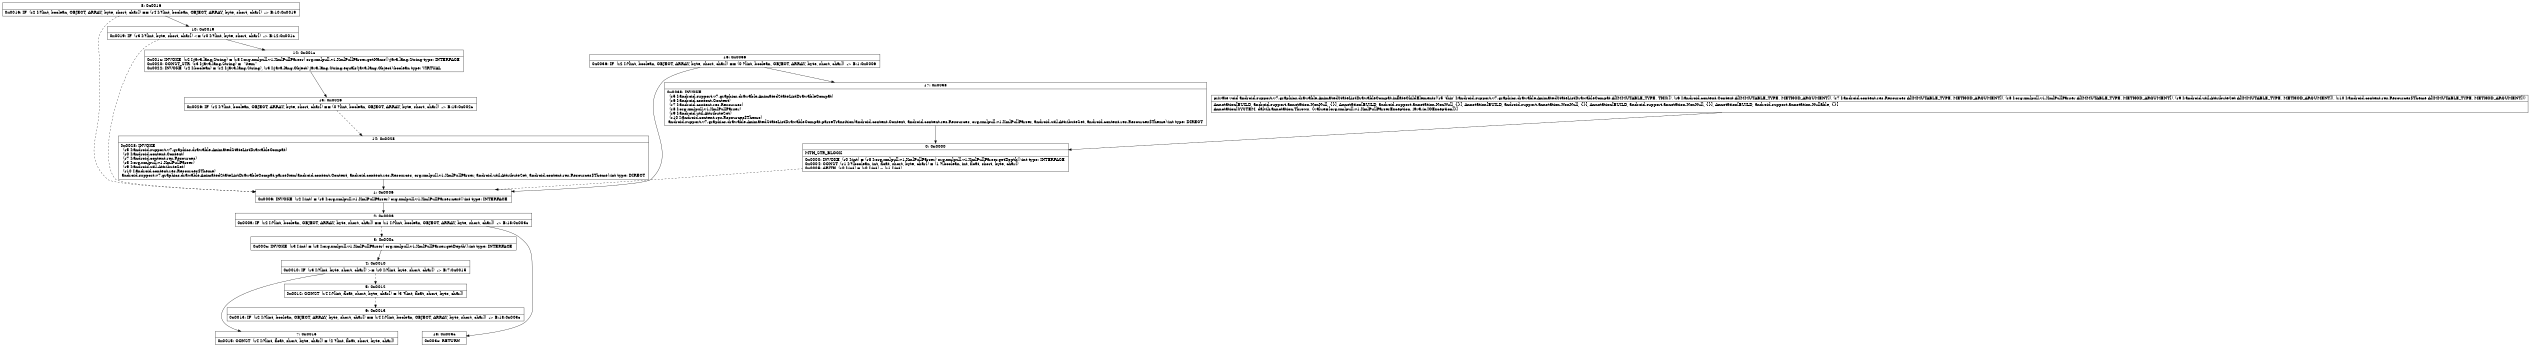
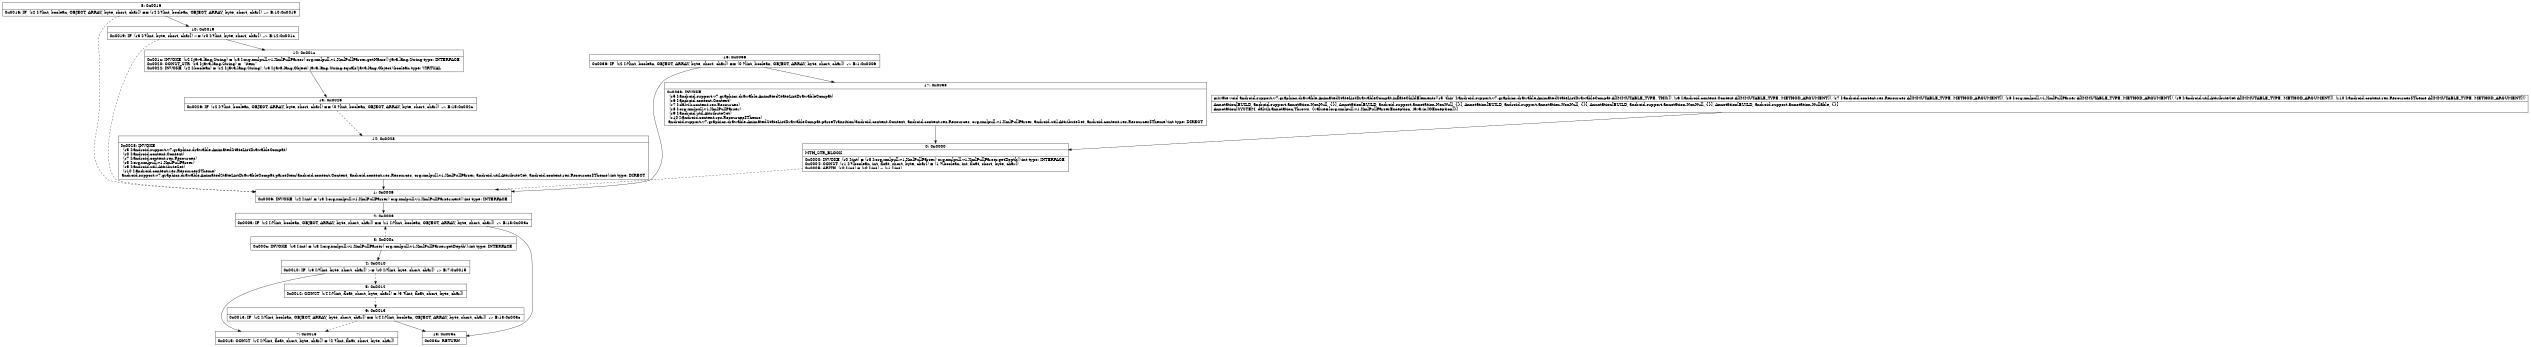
node "17: 0x0038": text "(r7 I:android.content.res.Resources)" -> "(r7 I:dalvik.content.res.Resources)"
edge "2: 0x000a" -> "3: 0x000c": reversed
edge "6: 0x0013" -> "7: 0x0015": added
edge "6: 0x0013" -> "18: 0x003c": added
